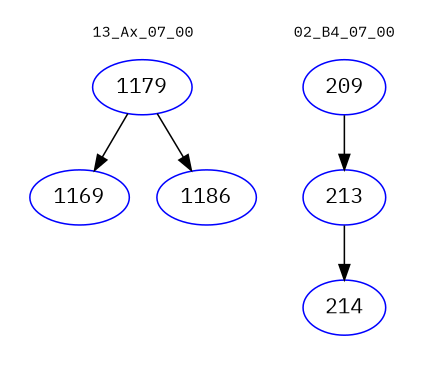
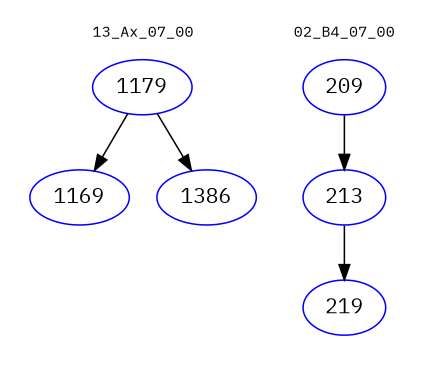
node "1186": label "1186" -> "1386"
node "214": label "214" -> "219"
